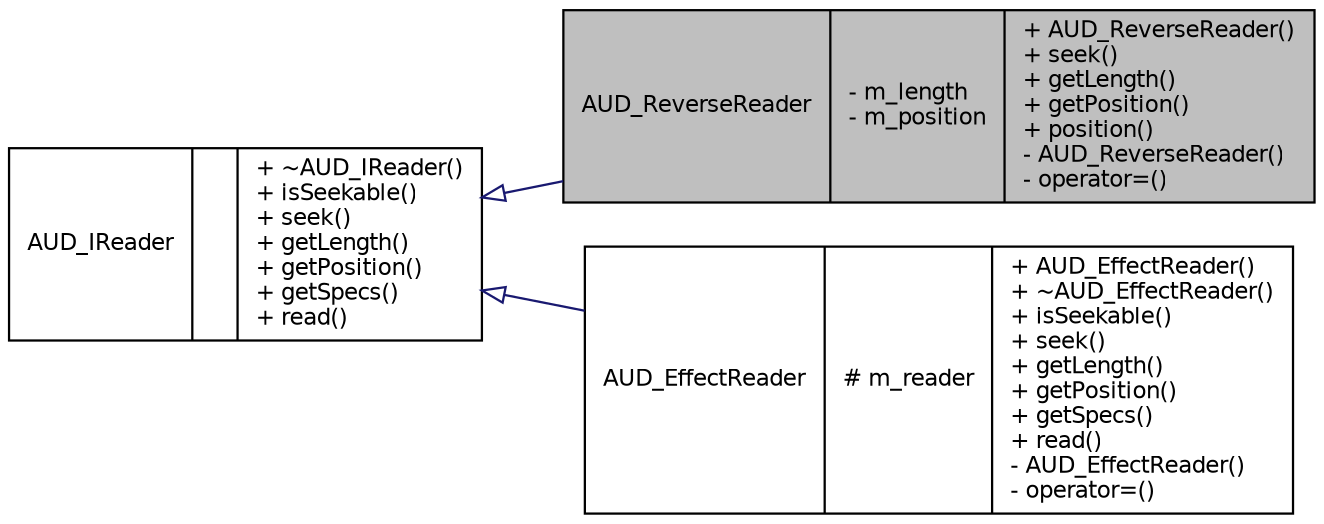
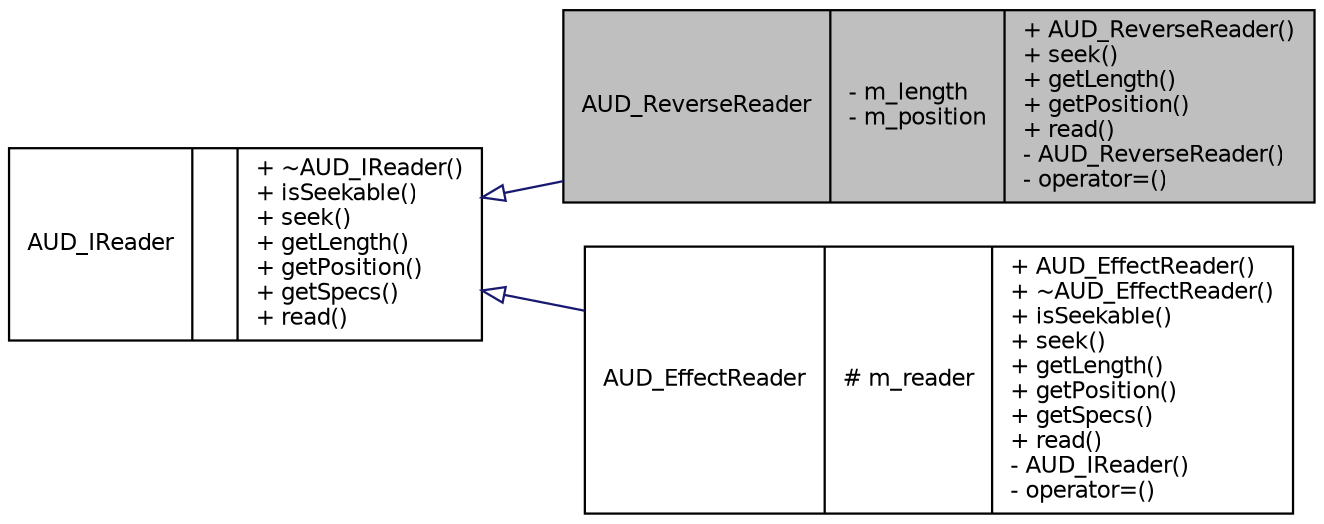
node "AUD_ReverseReader": text "+ position()" -> "+ read()"
node "AUD_EffectReader": text "- AUD_EffectReader()" -> "- AUD_IReader()"
